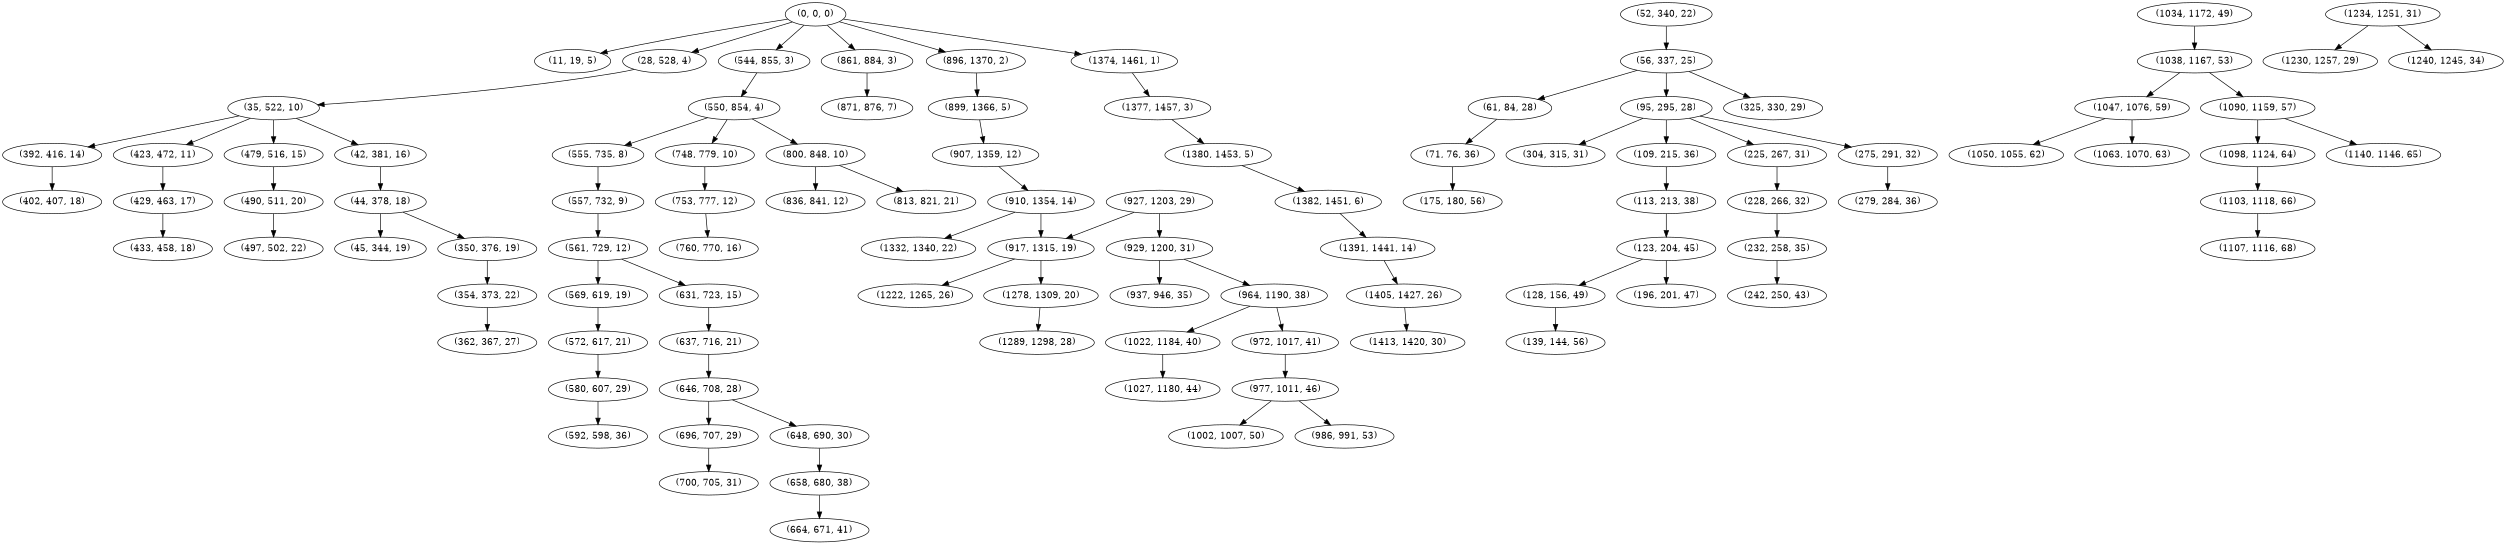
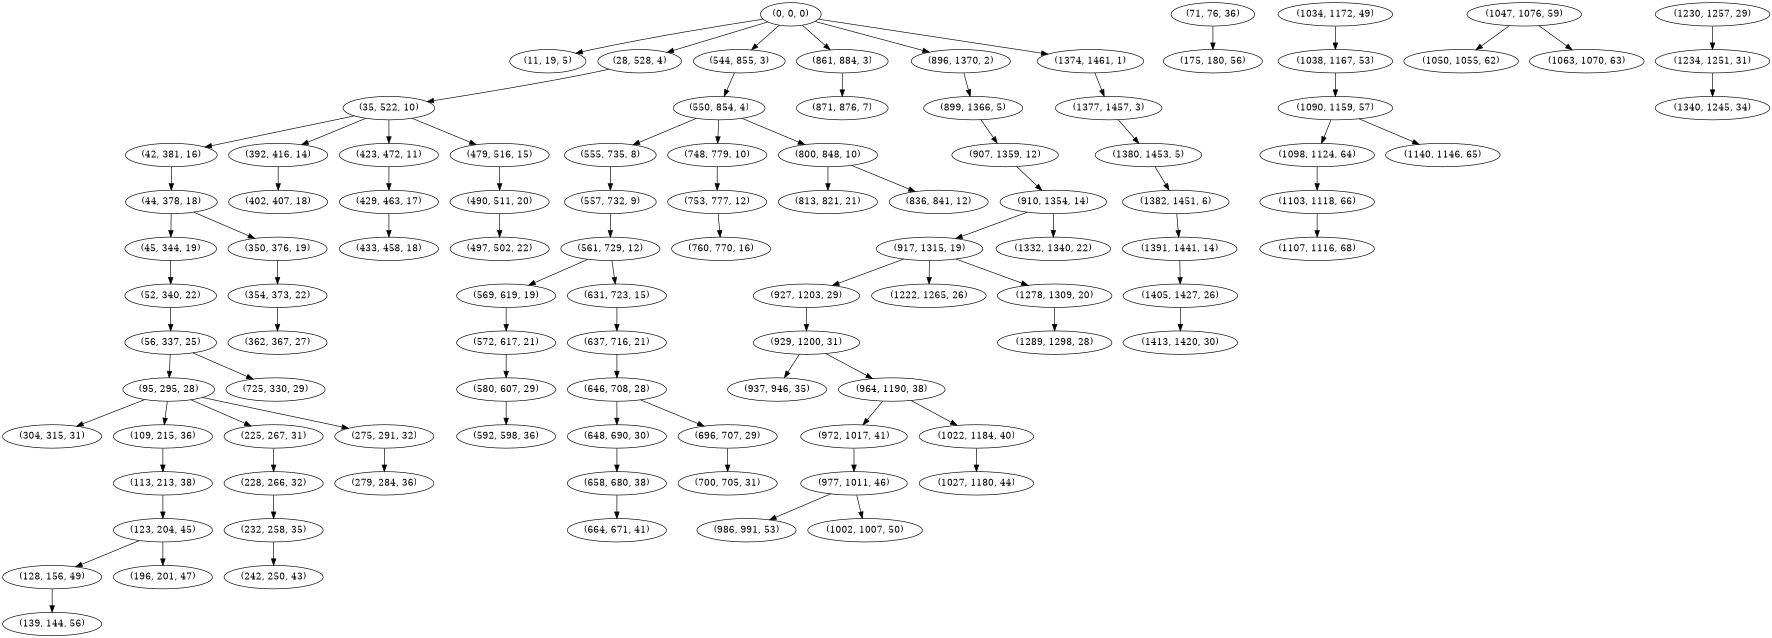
edge "(1234, 1251, 31)" -> "(1230, 1257, 29)": reversed
node "(1240, 1245, 34)": label "(1240, 1245, 34)" -> "(1340, 1245, 34)"
edge "(1038, 1167, 53)" -> "(1047, 1076, 59)": removed
node "(61, 84, 28)": removed
node "(325, 330, 29)": label "(325, 330, 29)" -> "(725, 330, 29)"
edge "(927, 1203, 29)" -> "(917, 1315, 19)": reversed
edge "(45, 344, 19)" -> "(52, 340, 22)": added
